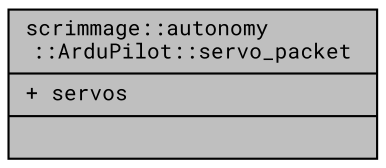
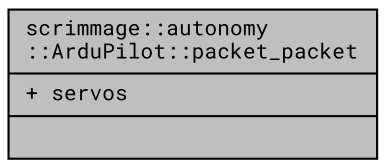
node "scrimmage::autonomy": text "::ArduPilot::servo_packet" -> "::ArduPilot::packet_packet"
